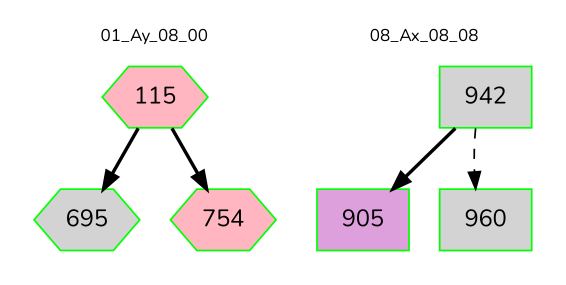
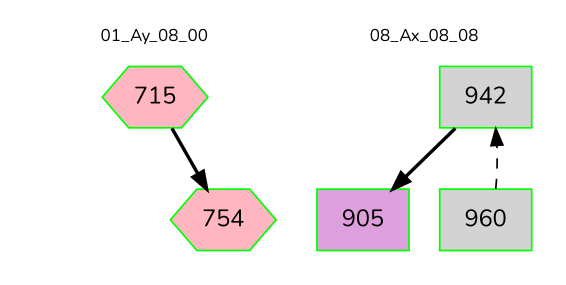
node "115": label "115" -> "715"
edge "942" -> "960": reversed
node "695": removed
